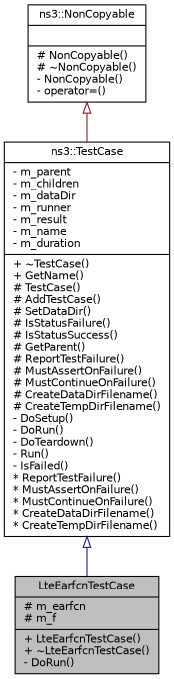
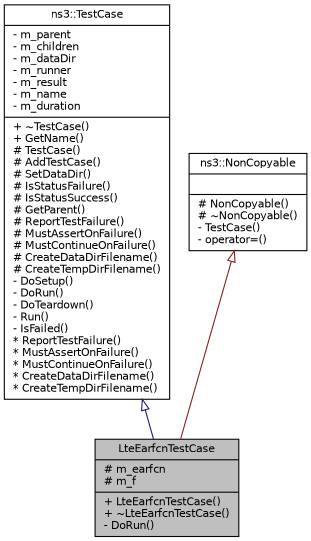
node "ns3::NonCopyable": text "- NonCopyable()" -> "- TestCase()"
edge "ns3::TestCase" -> "ns3::NonCopyable": now "LteEarfcnTestCase" -> "ns3::NonCopyable"
